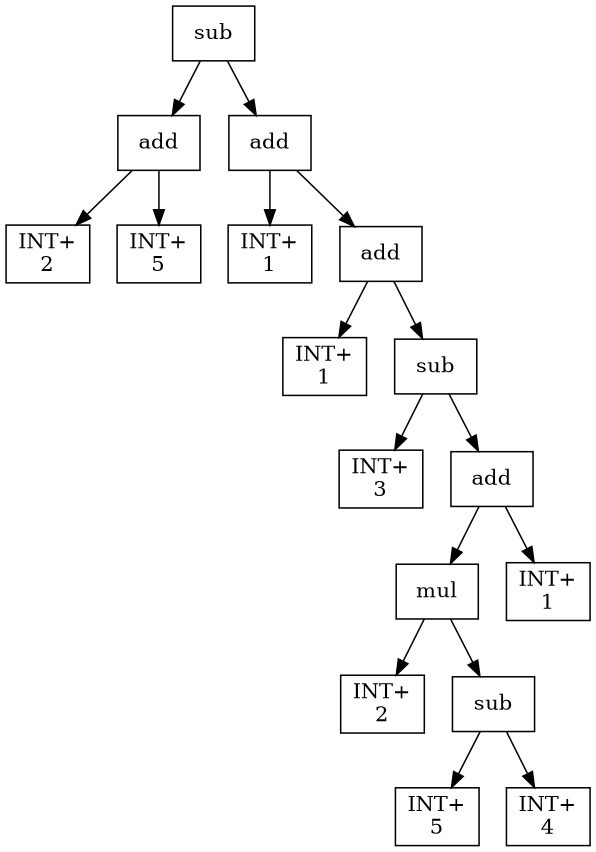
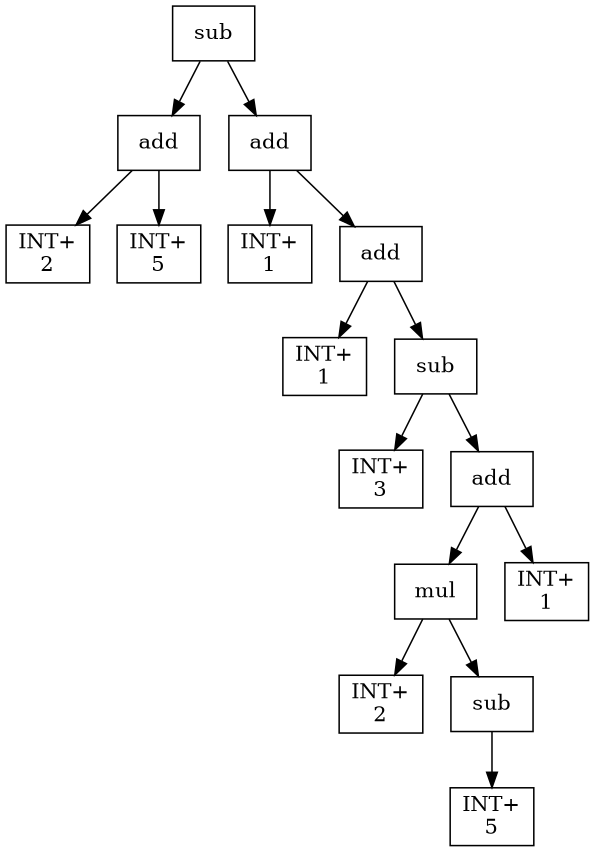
node "INT+ 4": removed
